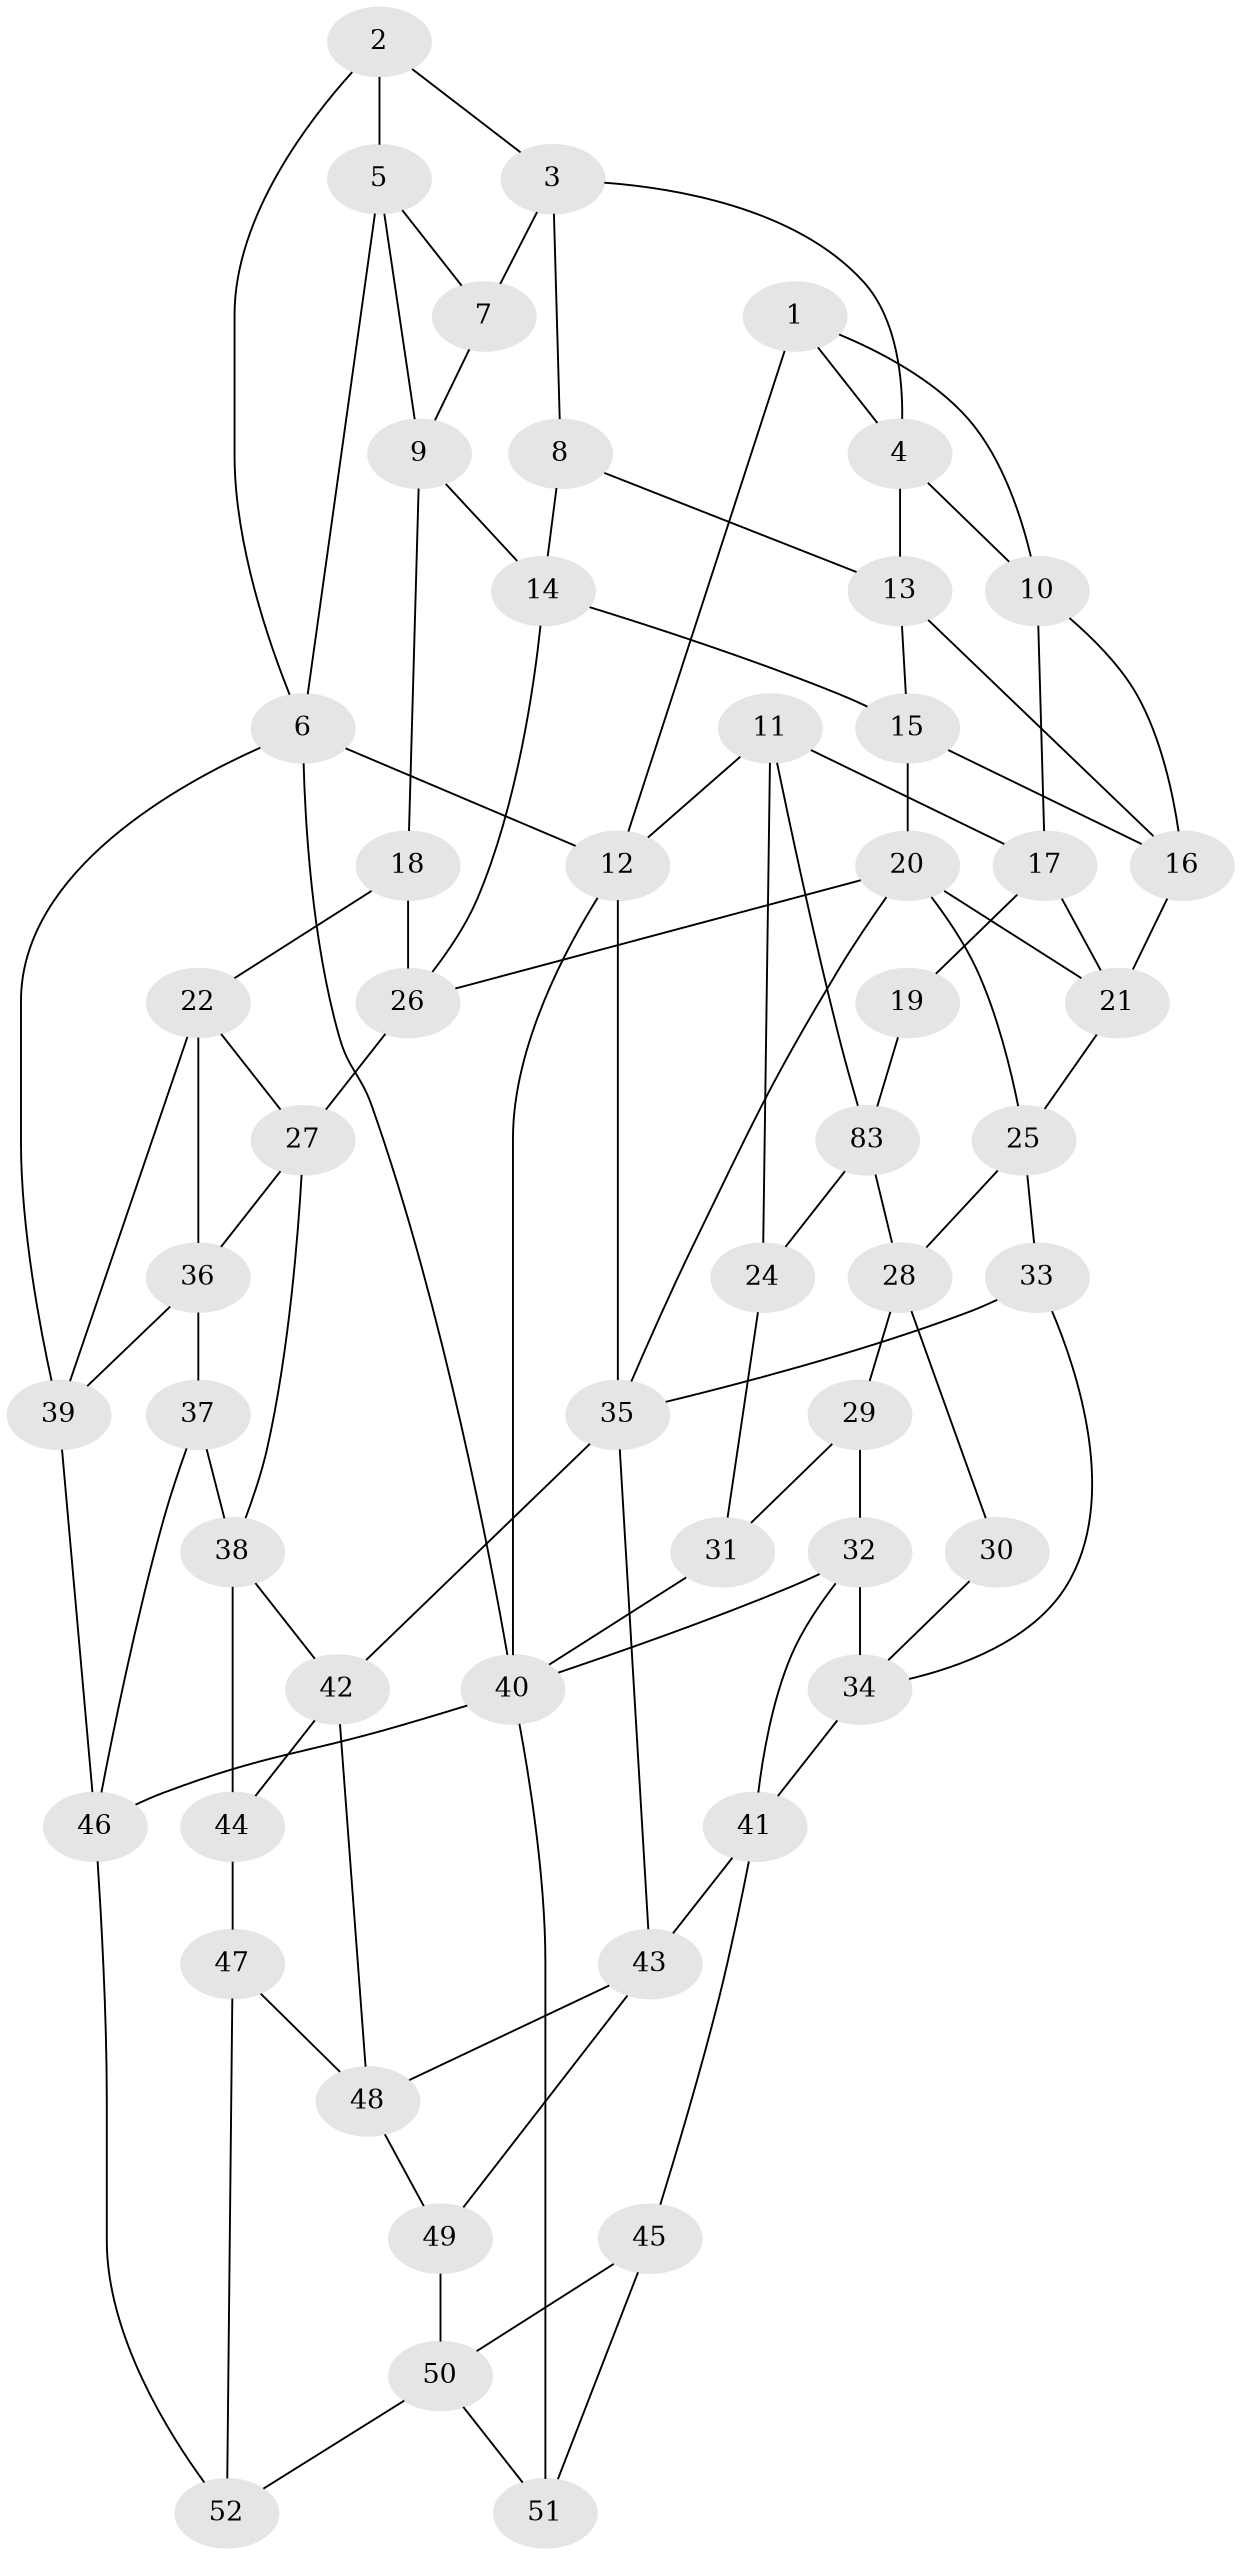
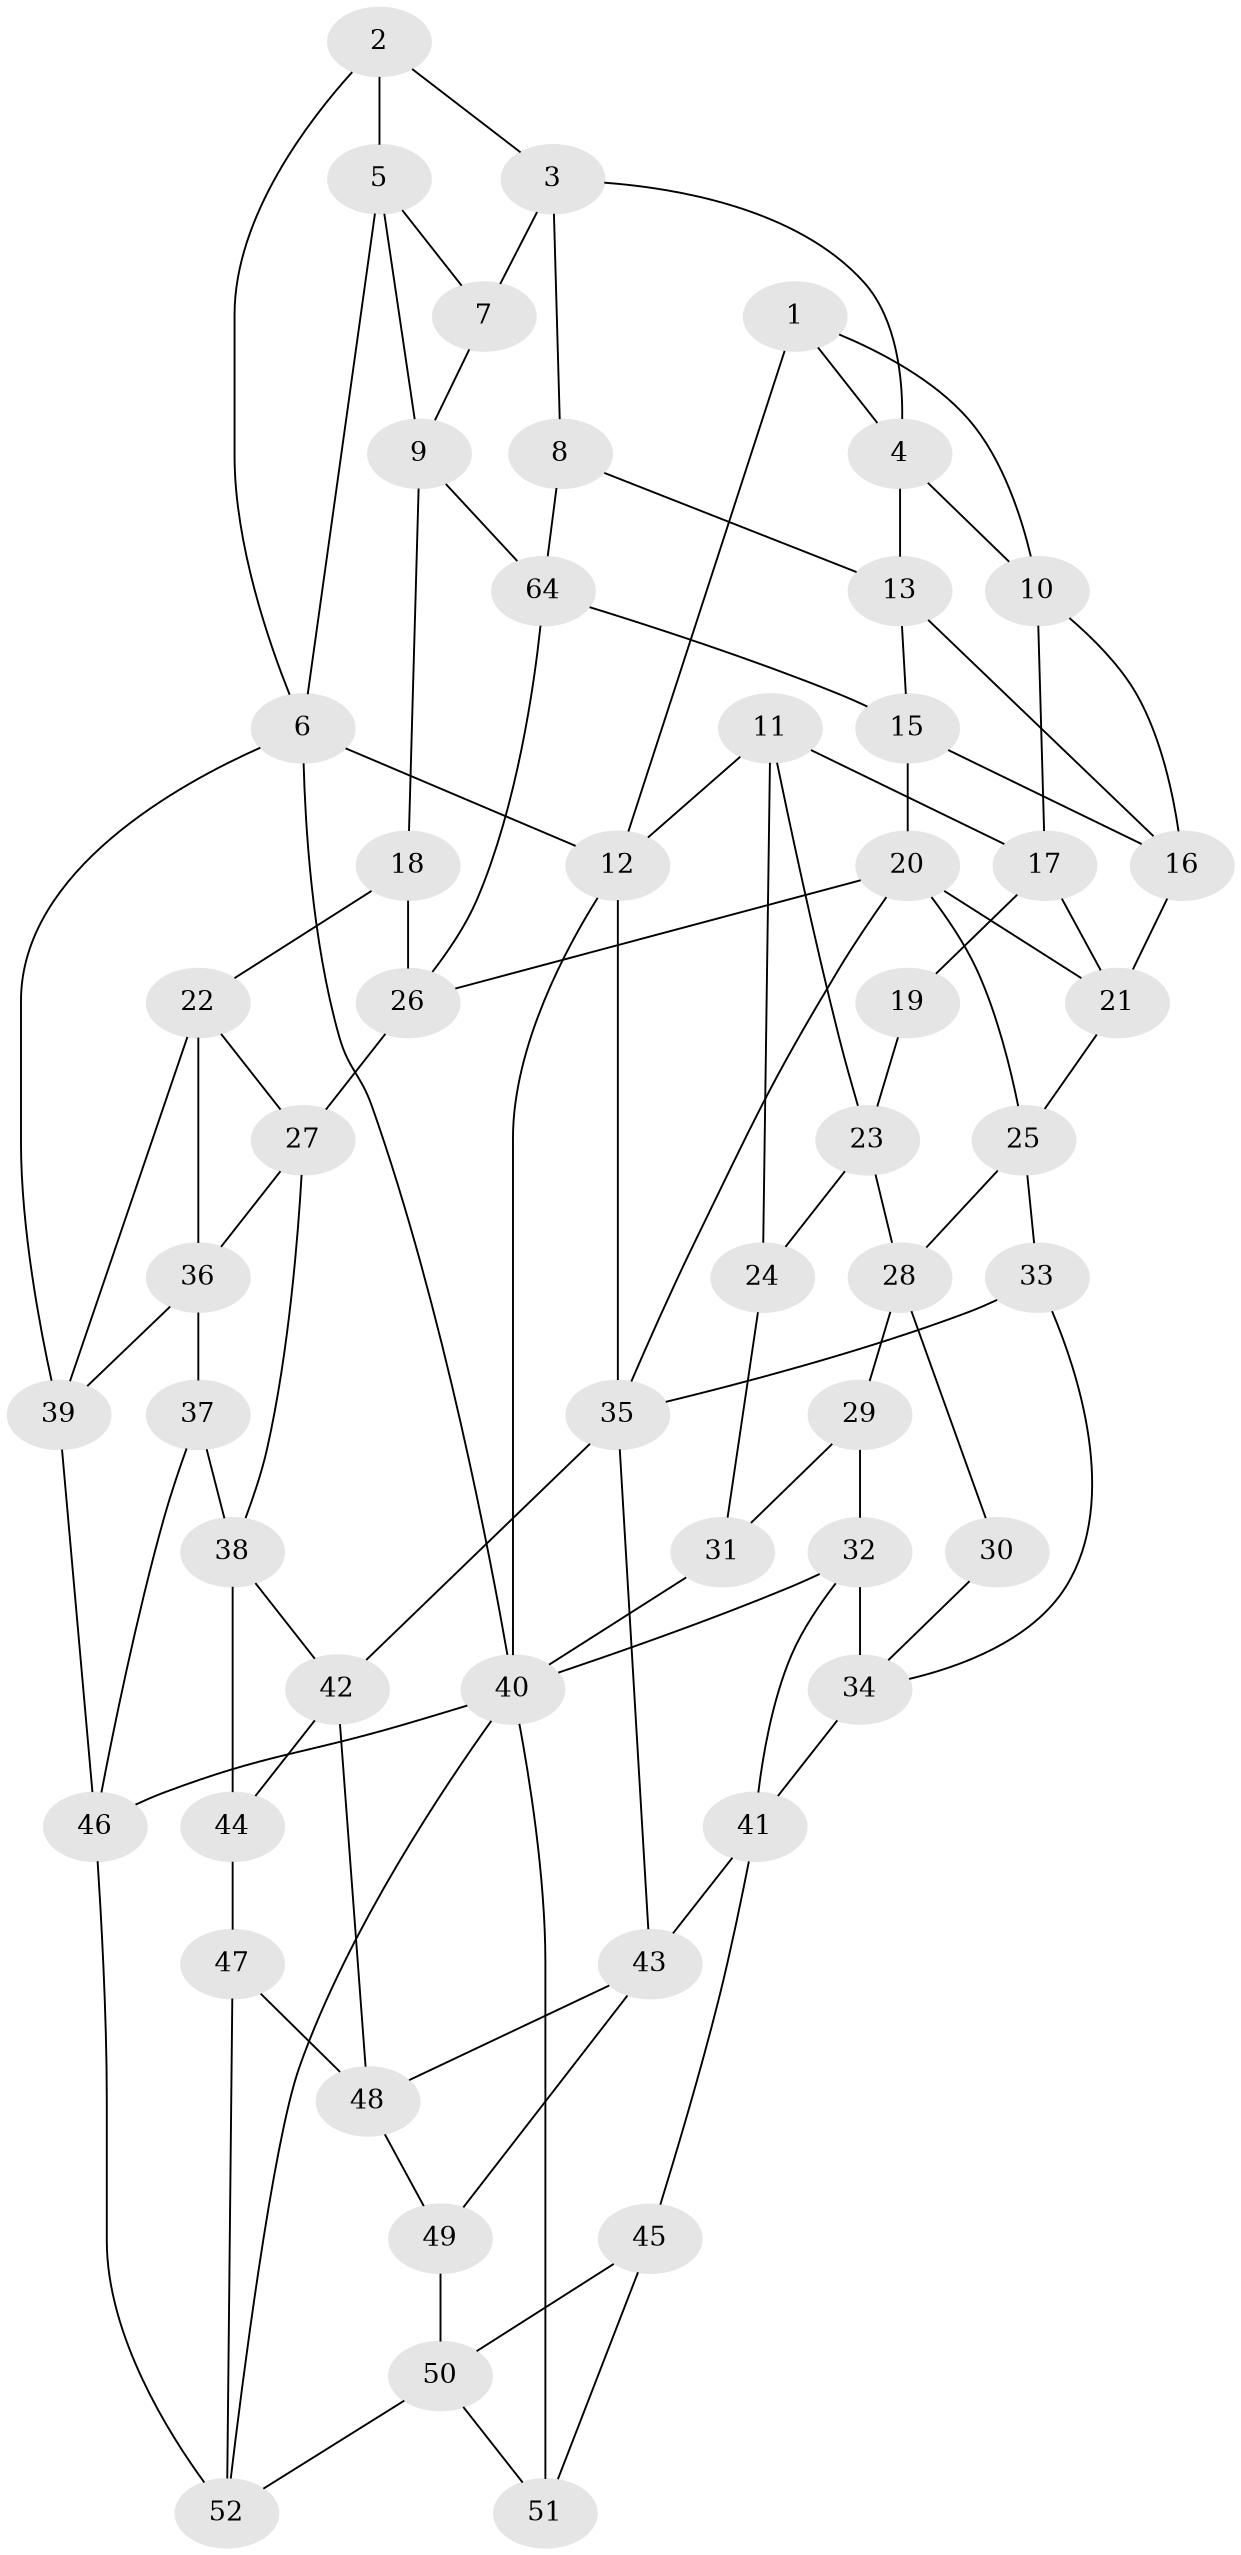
node "14": label "14" -> "64"
node "83": label "83" -> "23"
edge "40" -- "52": added
